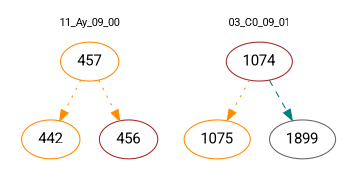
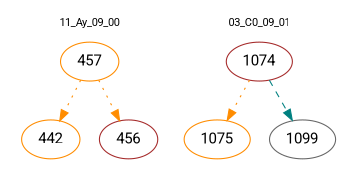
node "1899": label "1899" -> "1099"
